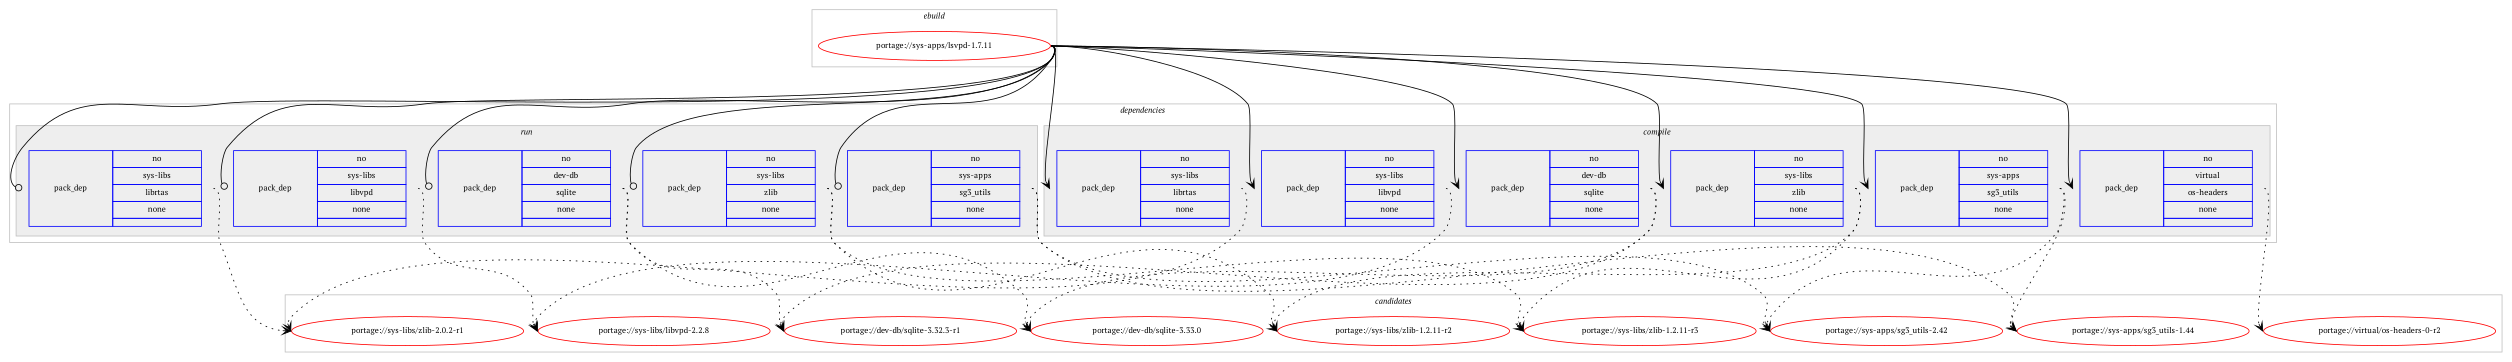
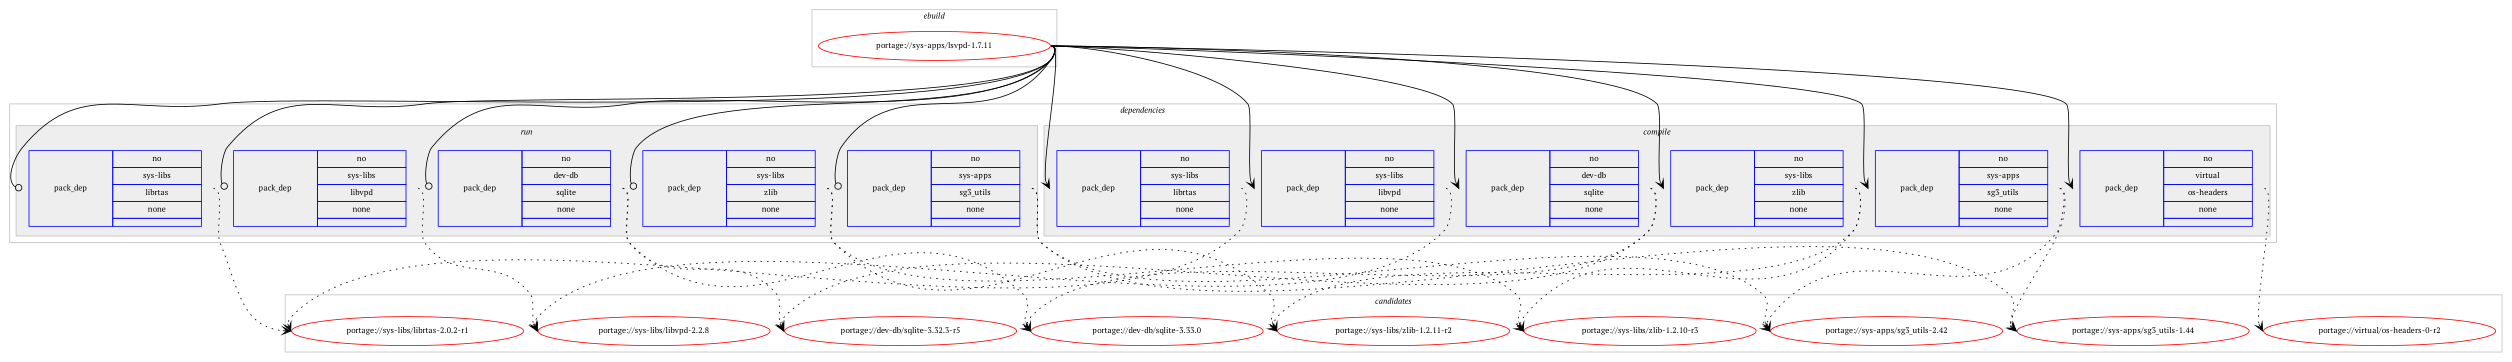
node "portage://sys-libs/zlib-2.0.2-r1": label "portage://sys-libs/zlib-2.0.2-r1" -> "portage://sys-libs/librtas-2.0.2-r1"
node "portage://dev-db/sqlite-3.32.3-r1": label "portage://dev-db/sqlite-3.32.3-r1" -> "portage://dev-db/sqlite-3.32.3-r5"
node "portage://sys-libs/zlib-1.2.11-r3": label "portage://sys-libs/zlib-1.2.11-r3" -> "portage://sys-libs/zlib-1.2.10-r3"
